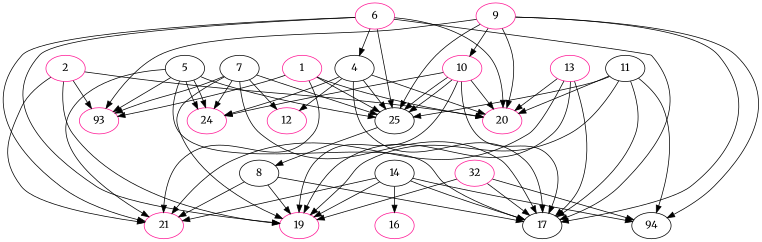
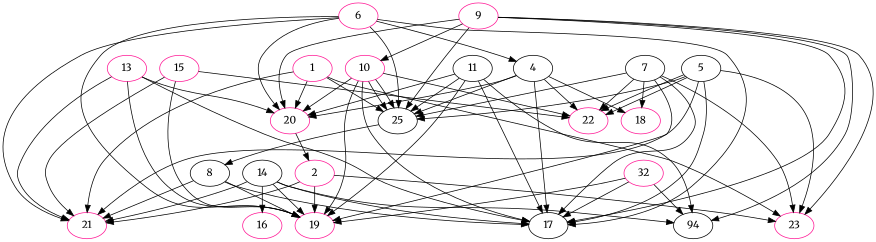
node "15": added
edge "2" -> "20": reversed
node "93": label "93" -> "23"
node "24": label "24" -> "22"
node "12": label "12" -> "18"
